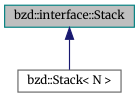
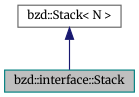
edge "bzd::Stack< N >" -> "bzd::interface::Stack": reversed
